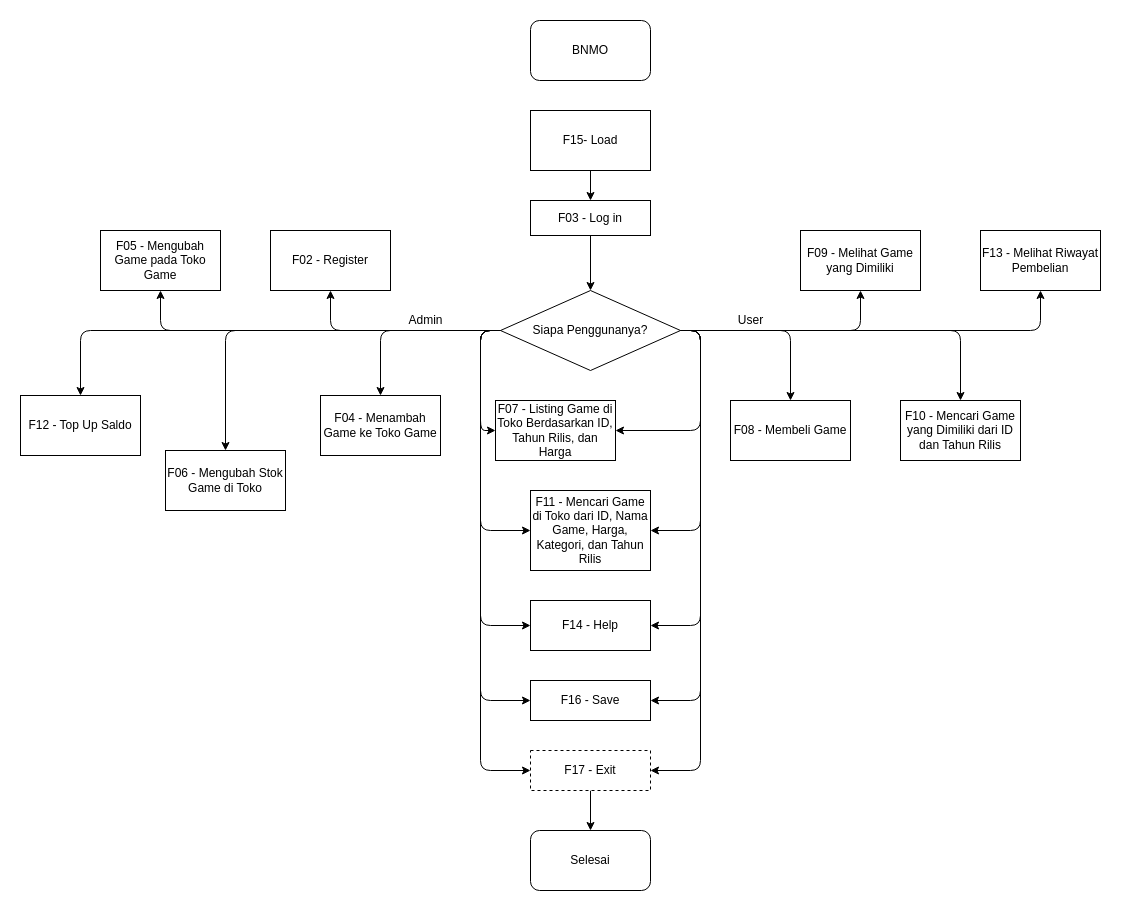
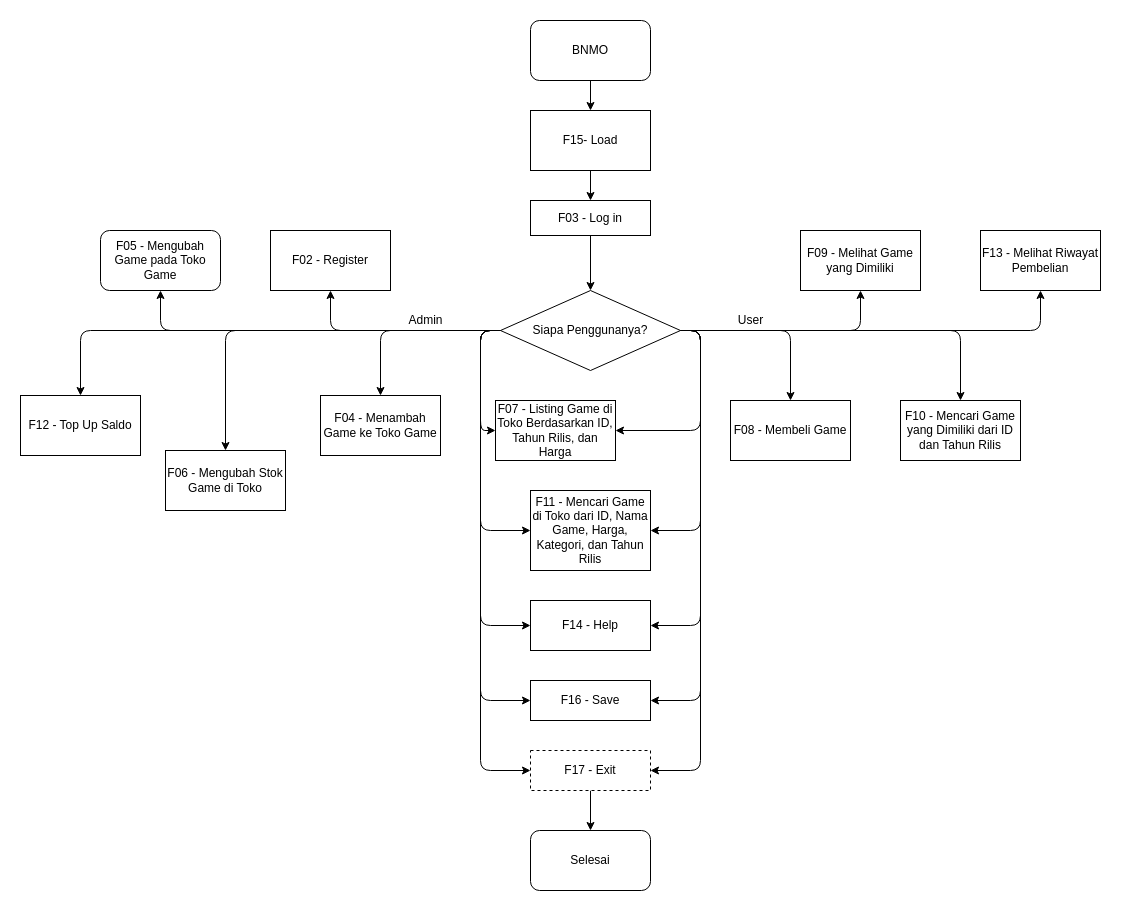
edge "BNMO" -> "F15- Load": added
node "F05 - Mengubah Game pada Toko Game": shape rectangle -> rounded rectangle
